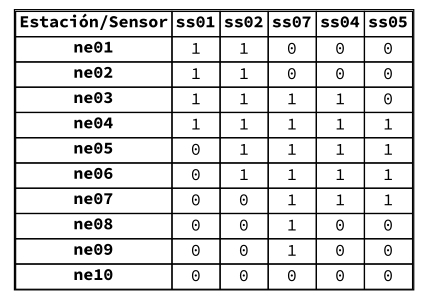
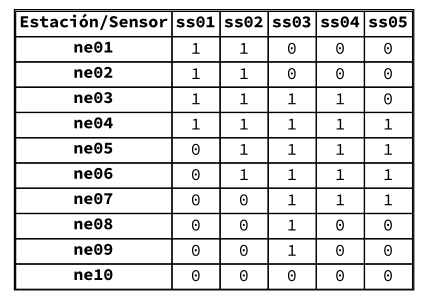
node "Estación/Sensor": text "ss07" -> "ss03"
